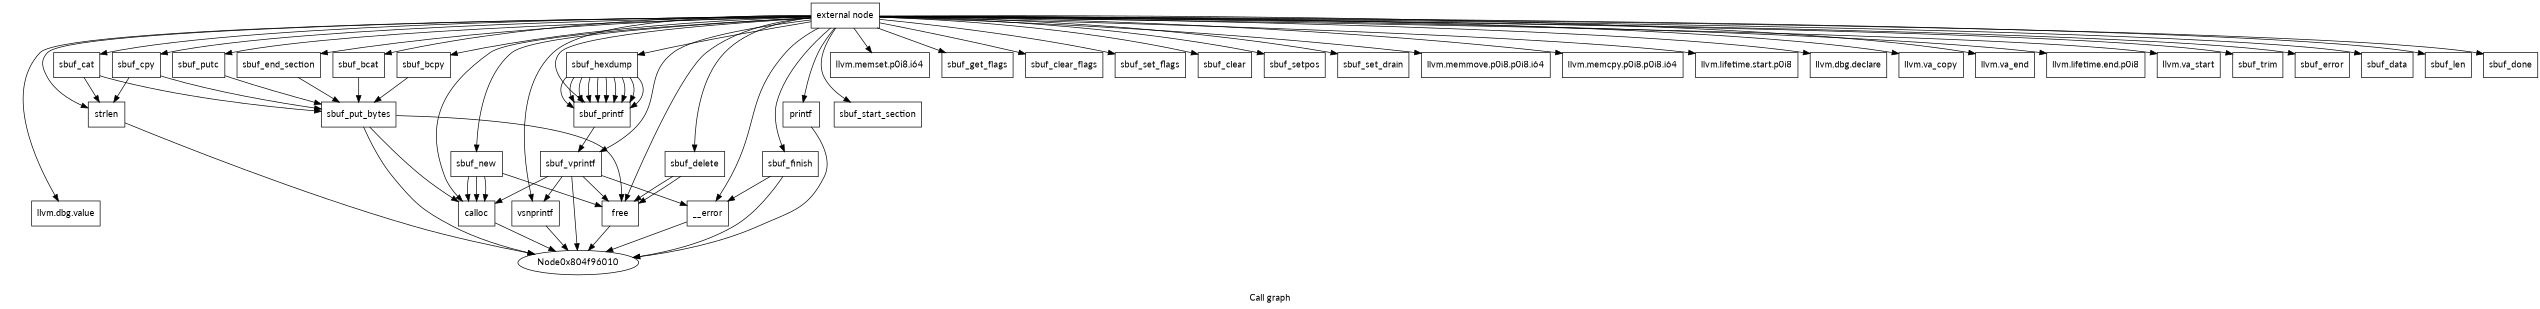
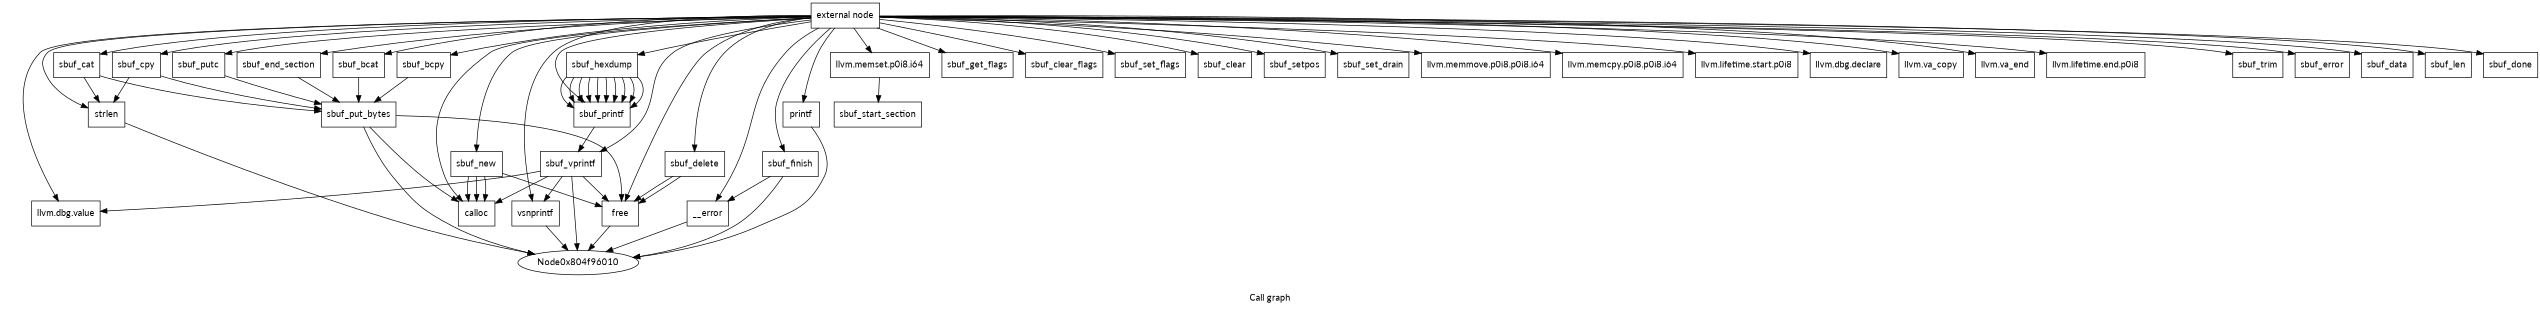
node "llvm.va_start": removed
edge "external node" -> "sbuf_start_section": now "llvm.memset.p0i8.i64" -> "sbuf_start_section"
edge "sbuf_vprintf" -> "__error": now "sbuf_vprintf" -> "llvm.dbg.value"
edge "calloc" -> "Node0x804f96010": removed
